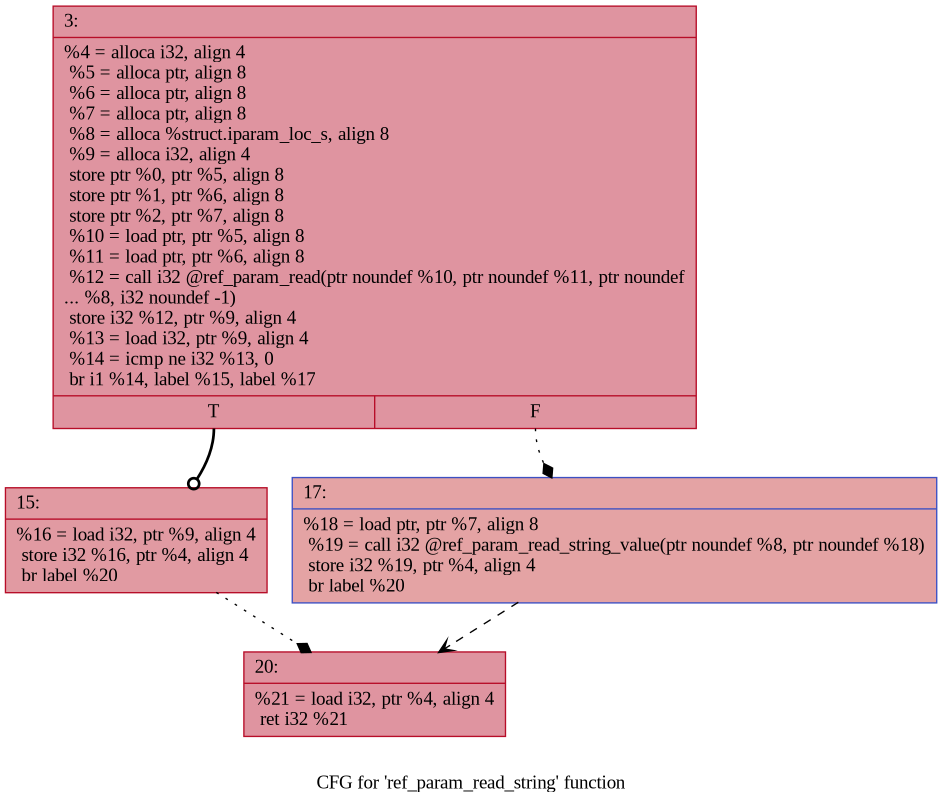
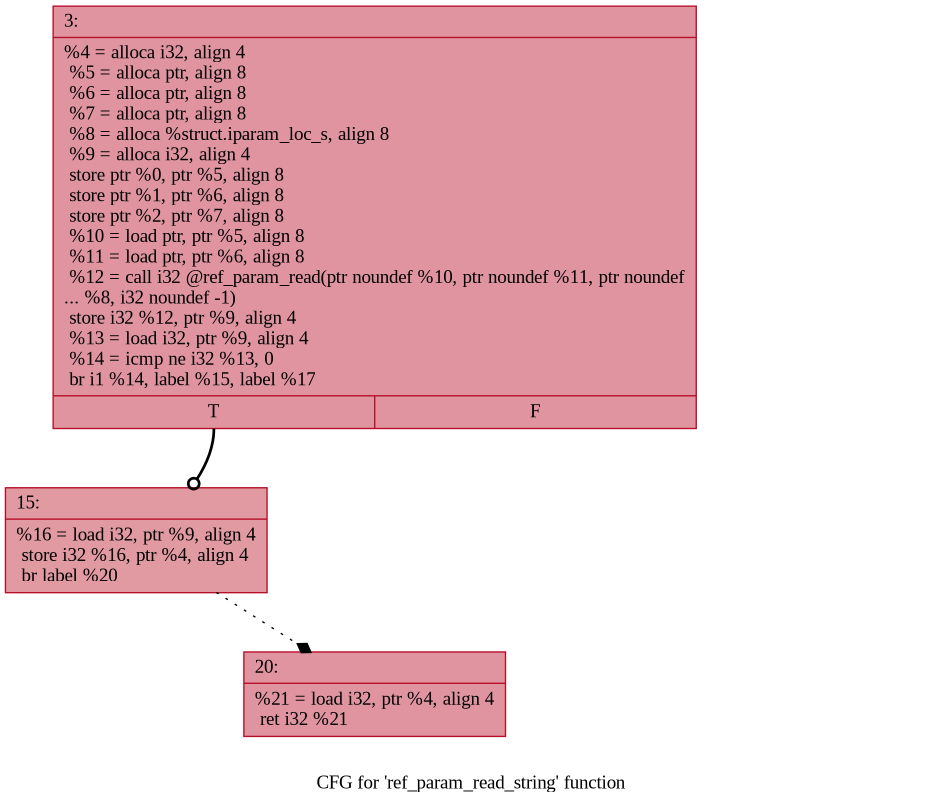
node "17:": removed
